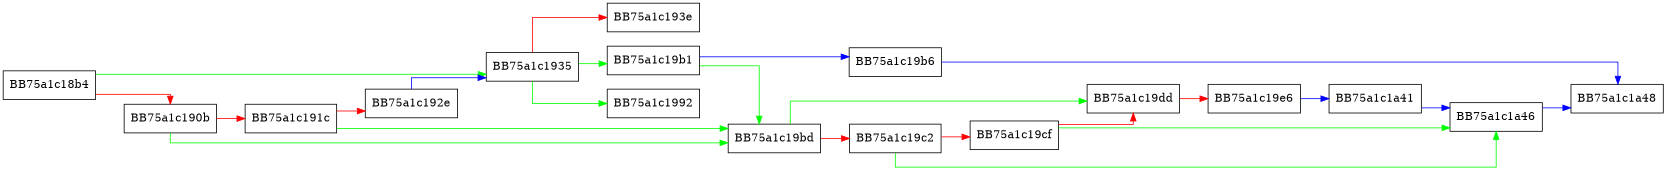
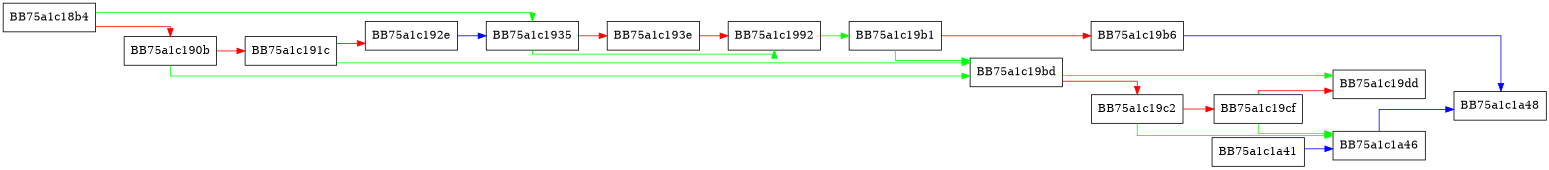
edge "BB75a1c193e" -> "BB75a1c1992": added
edge "BB75a1c19b1" -> "BB75a1c19b6": color blue -> red
edge "BB75a1c1935" -> "BB75a1c19b1": now "BB75a1c1992" -> "BB75a1c19b1"
node "BB75a1c19e6": removed
